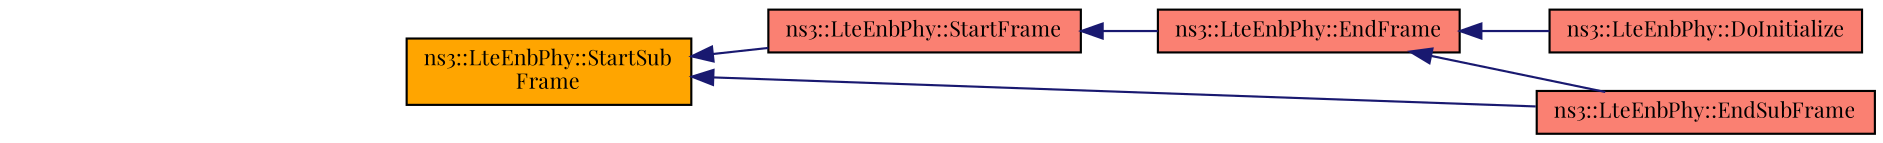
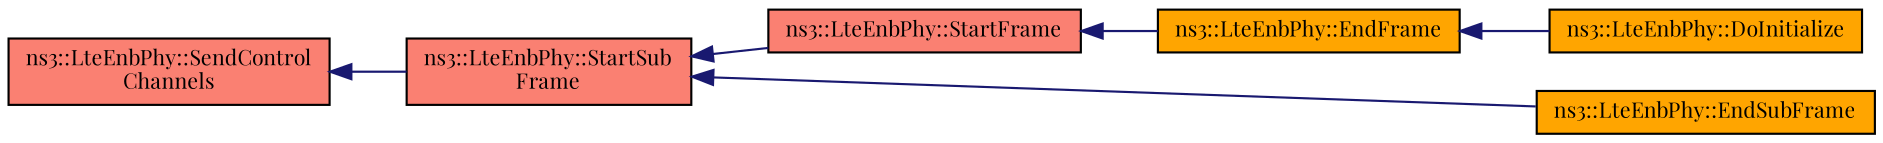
node "ns3::LteEnbPhy::EndFrame": fillcolor salmon -> orange
node "ns3::LteEnbPhy::DoInitialize": fillcolor salmon -> orange
node "ns3::LteEnbPhy::SendControl Channels": added
node "ns3::LteEnbPhy::StartSub Frame": fillcolor orange -> salmon
edge "ns3::LteEnbPhy::EndSubFrame" -> "ns3::LteEnbPhy::EndFrame": removed
node "ns3::LteEnbPhy::EndSubFrame": fillcolor salmon -> orange
